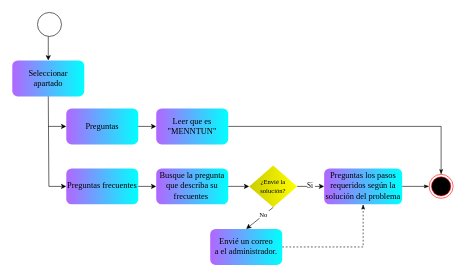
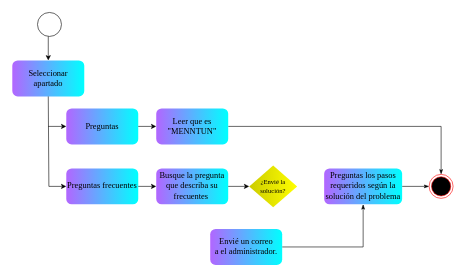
edge "¿Envié lasolución?" -> "Preguntas los pasosrequeridos según la solución del problema": removed, label "Si"
edge "¿Envié lasolución?" -> "Envié un correo a el administrador.": removed, label "No"
edge "Envié un correo a el administrador." -> "Preguntas los pasosrequeridos según la solución del problema": style dashed -> solid
